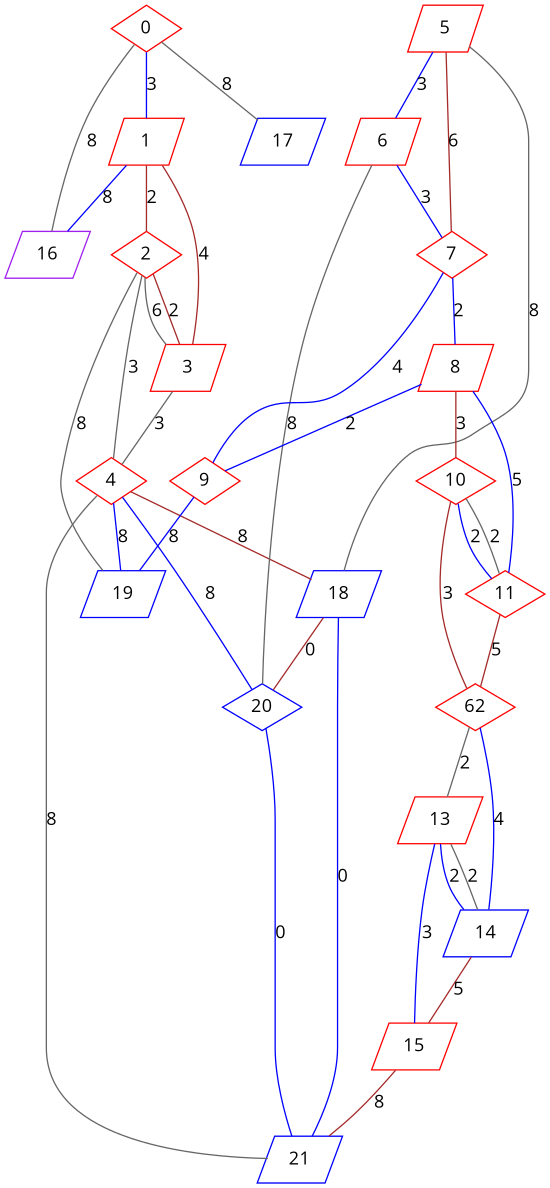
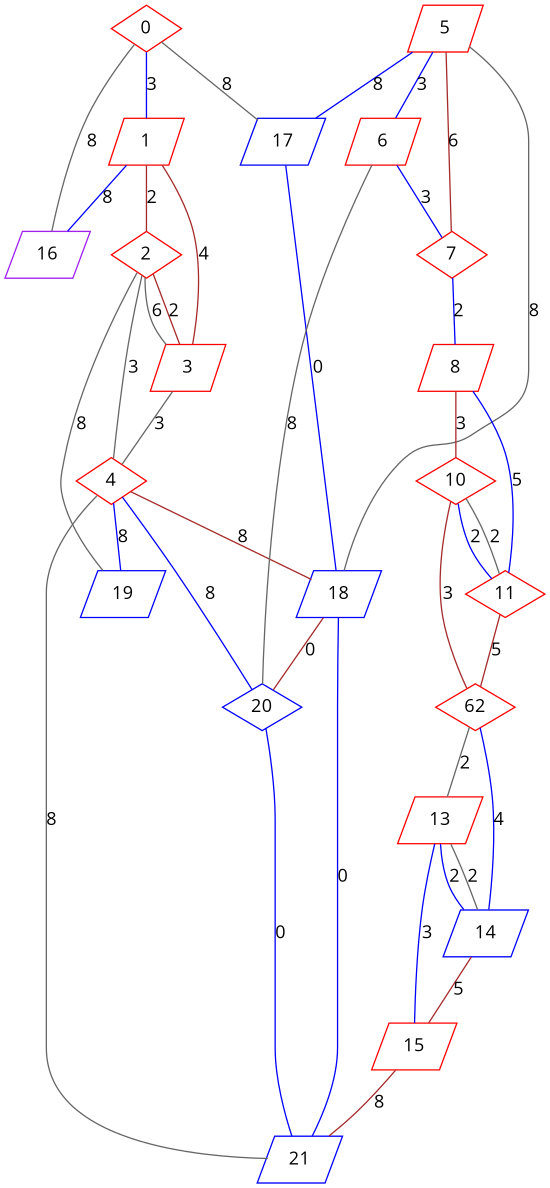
edge "5" -- "17": added, label "8"
edge "17" -- "18": added, label "0"
node "9": removed
